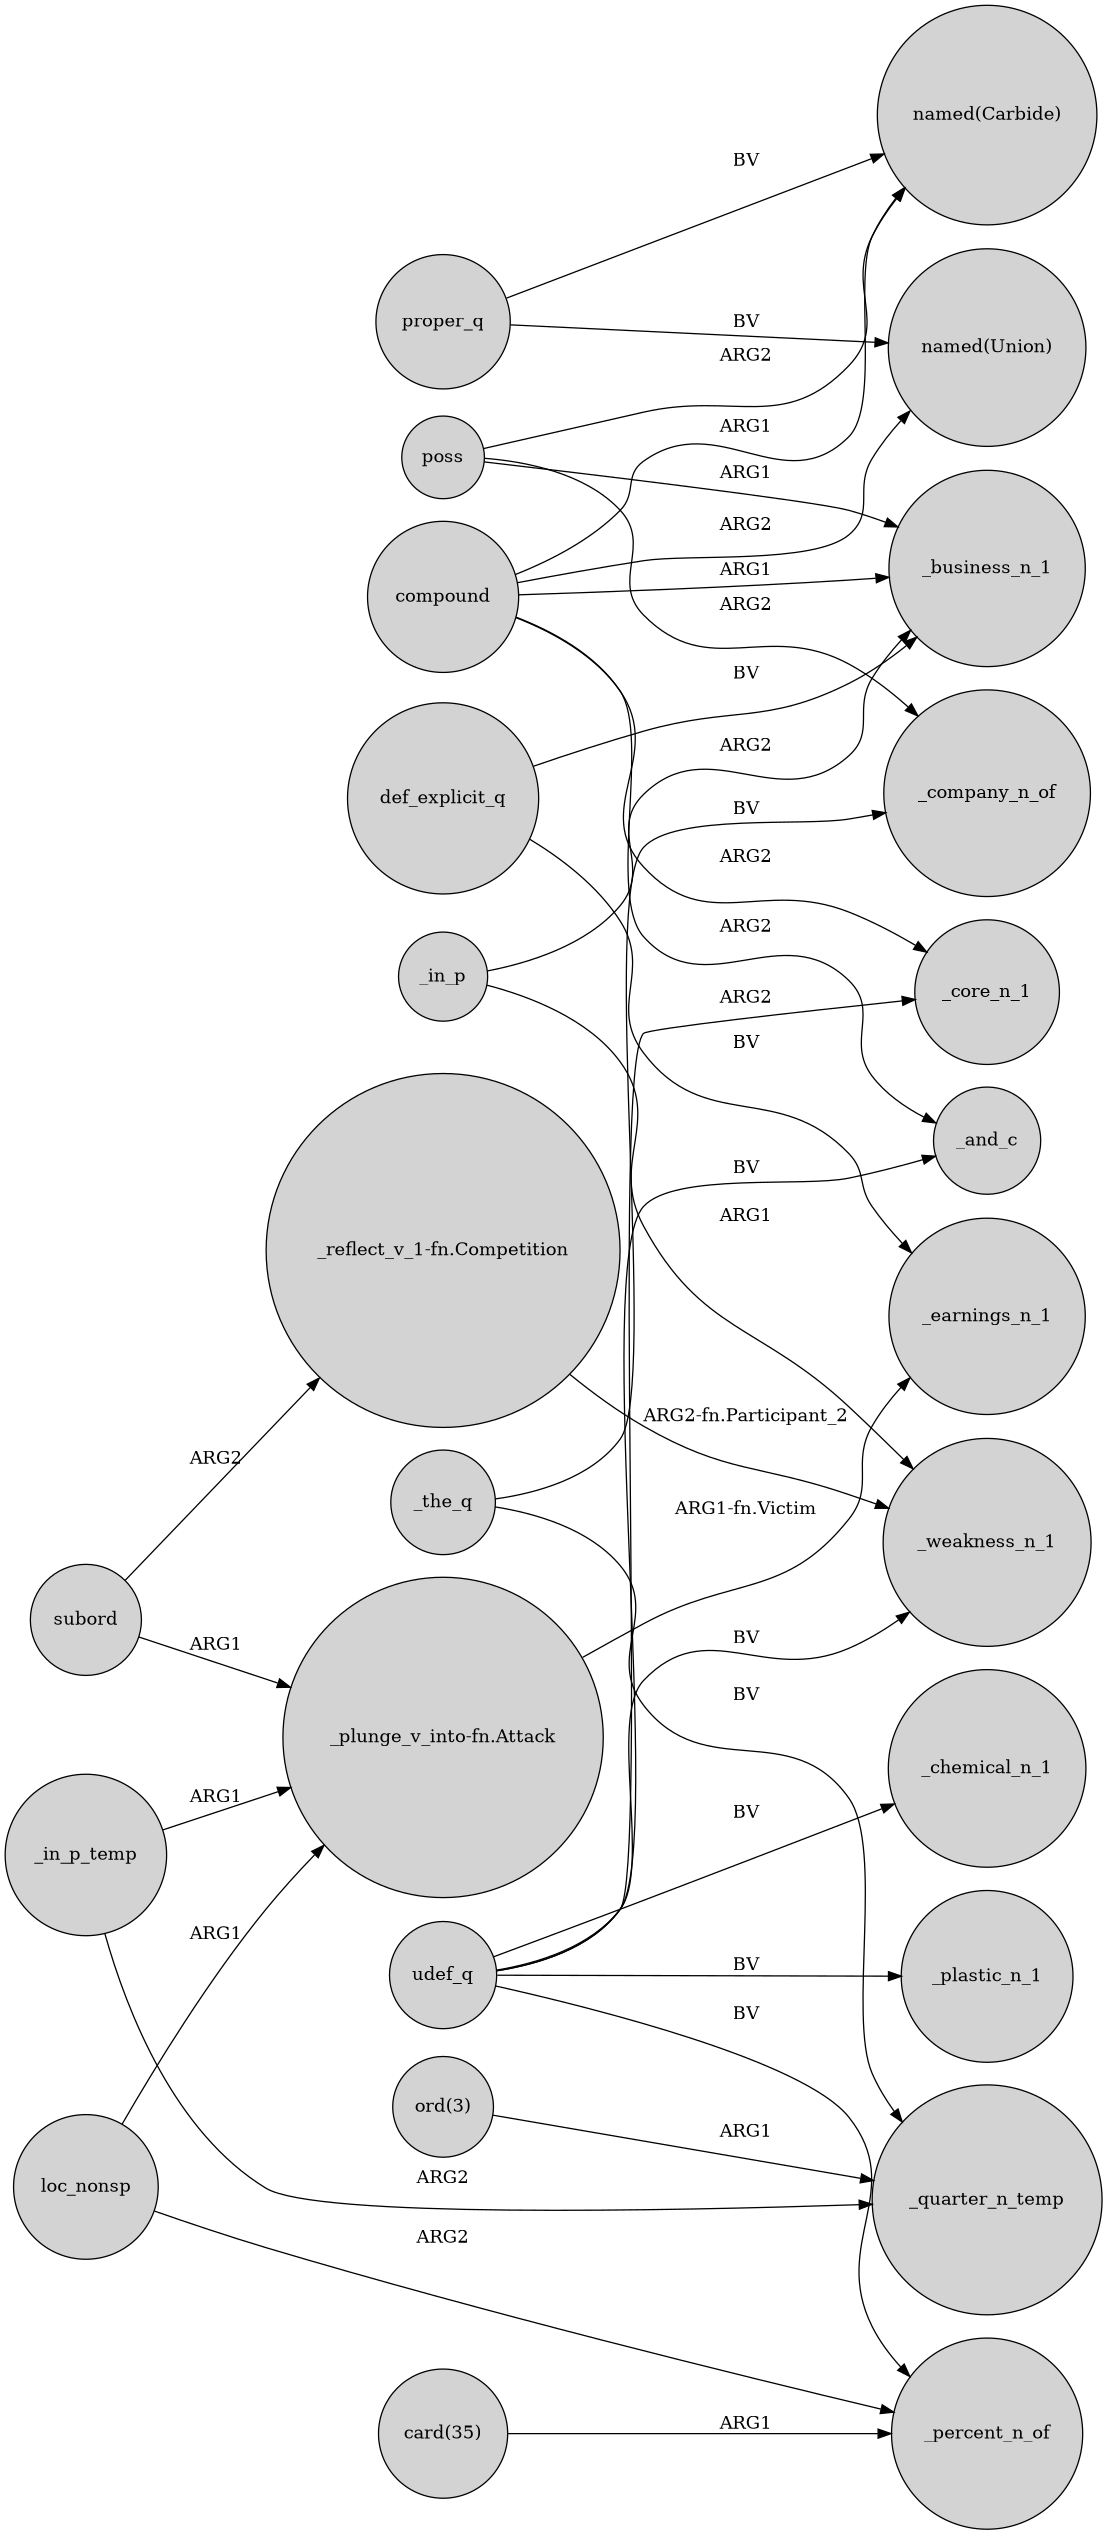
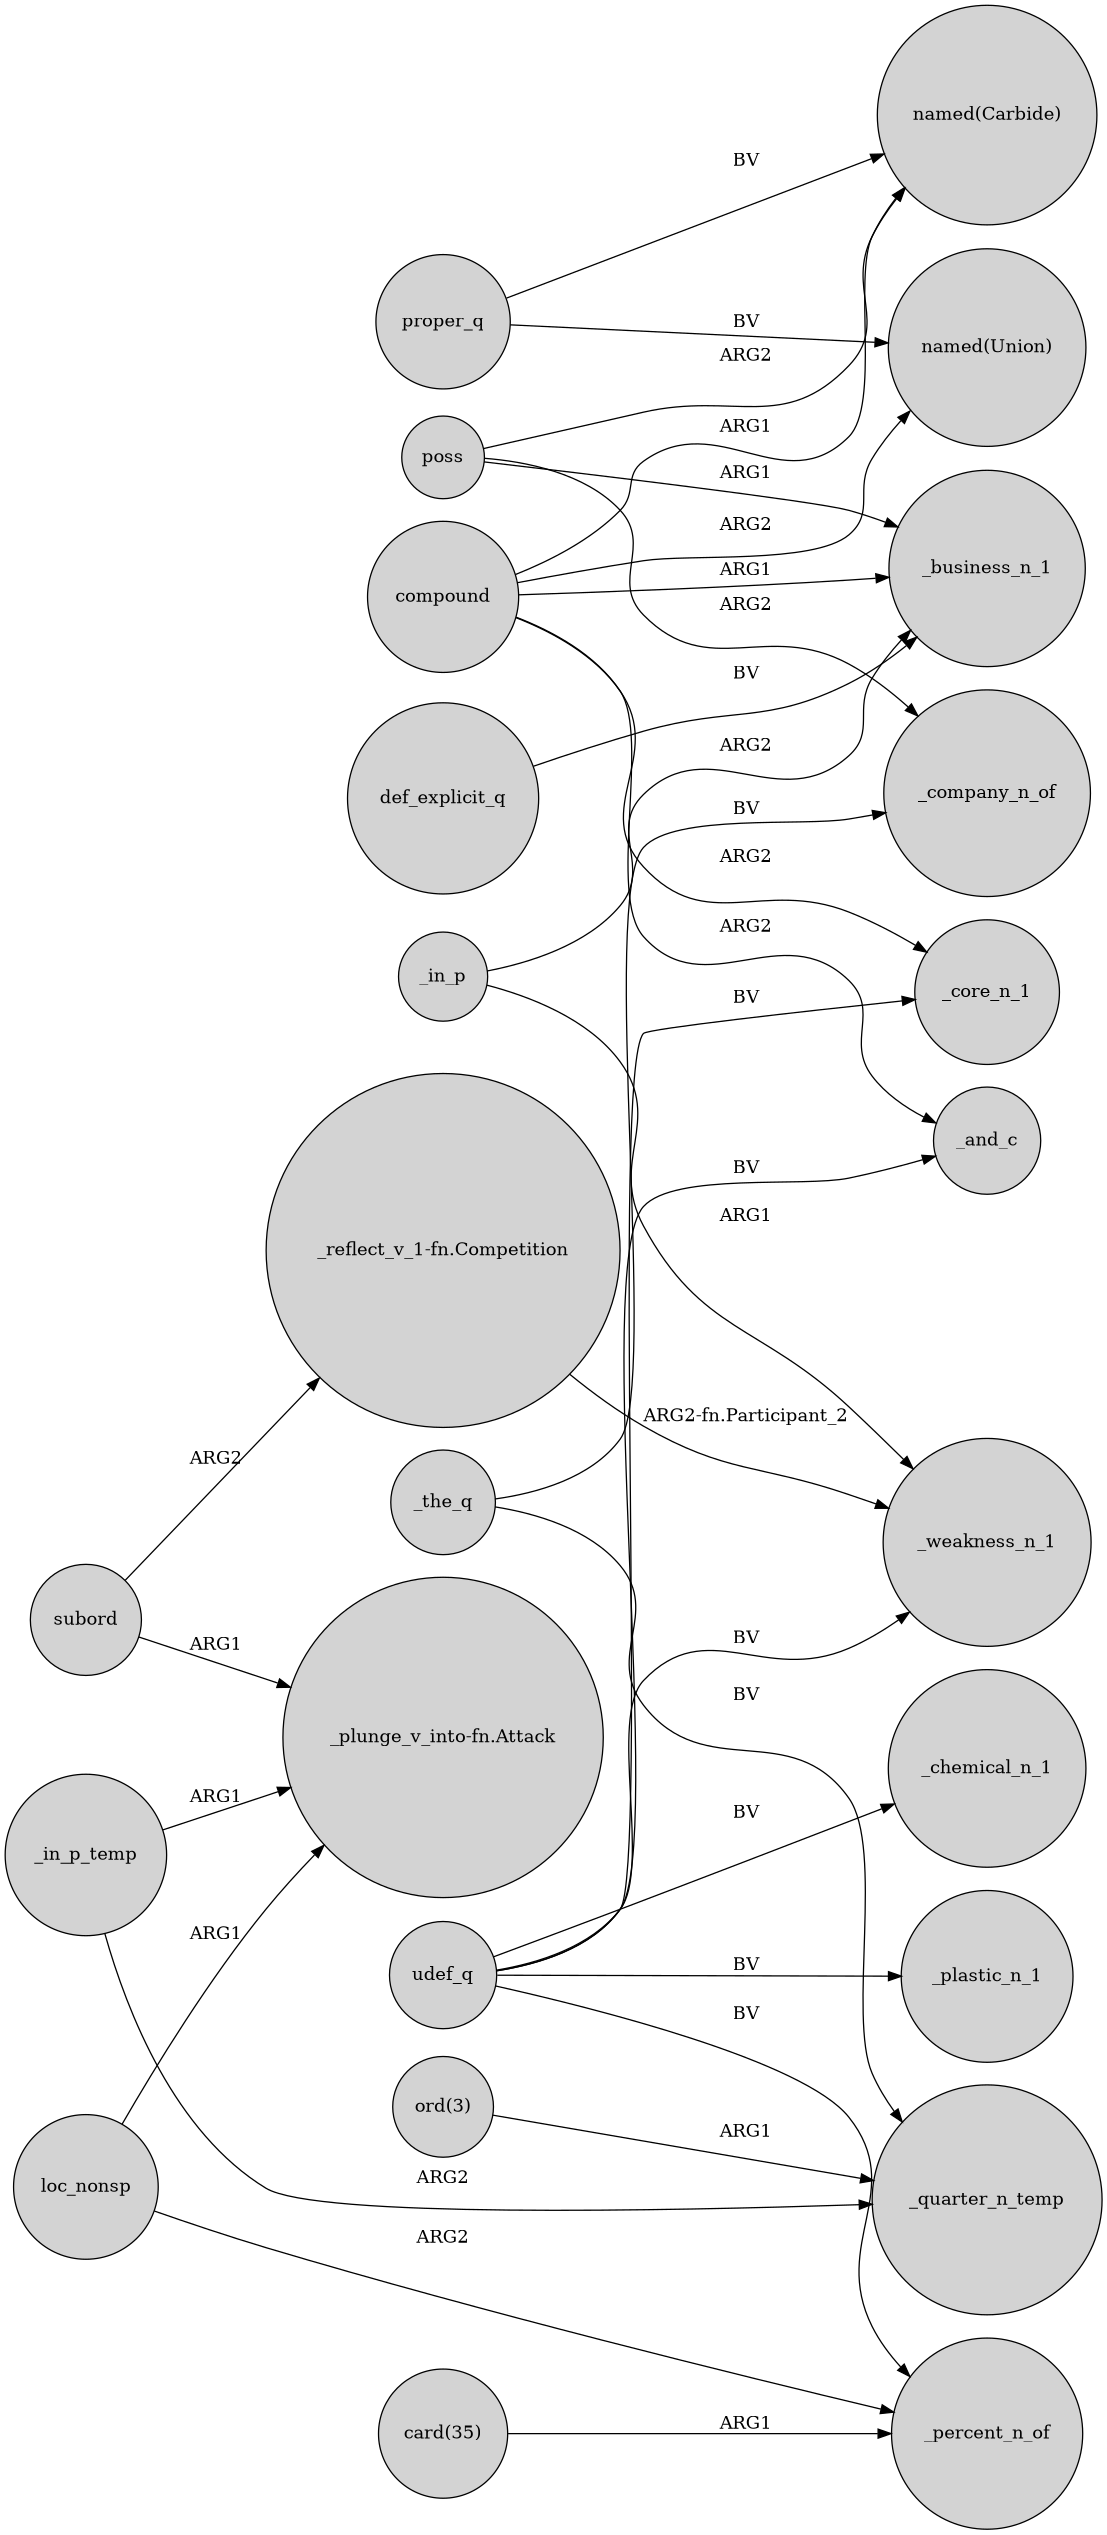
edge "udef_q" -> "_core_n_1": label "ARG2" -> "BV"
node "_earnings_n_1": removed
